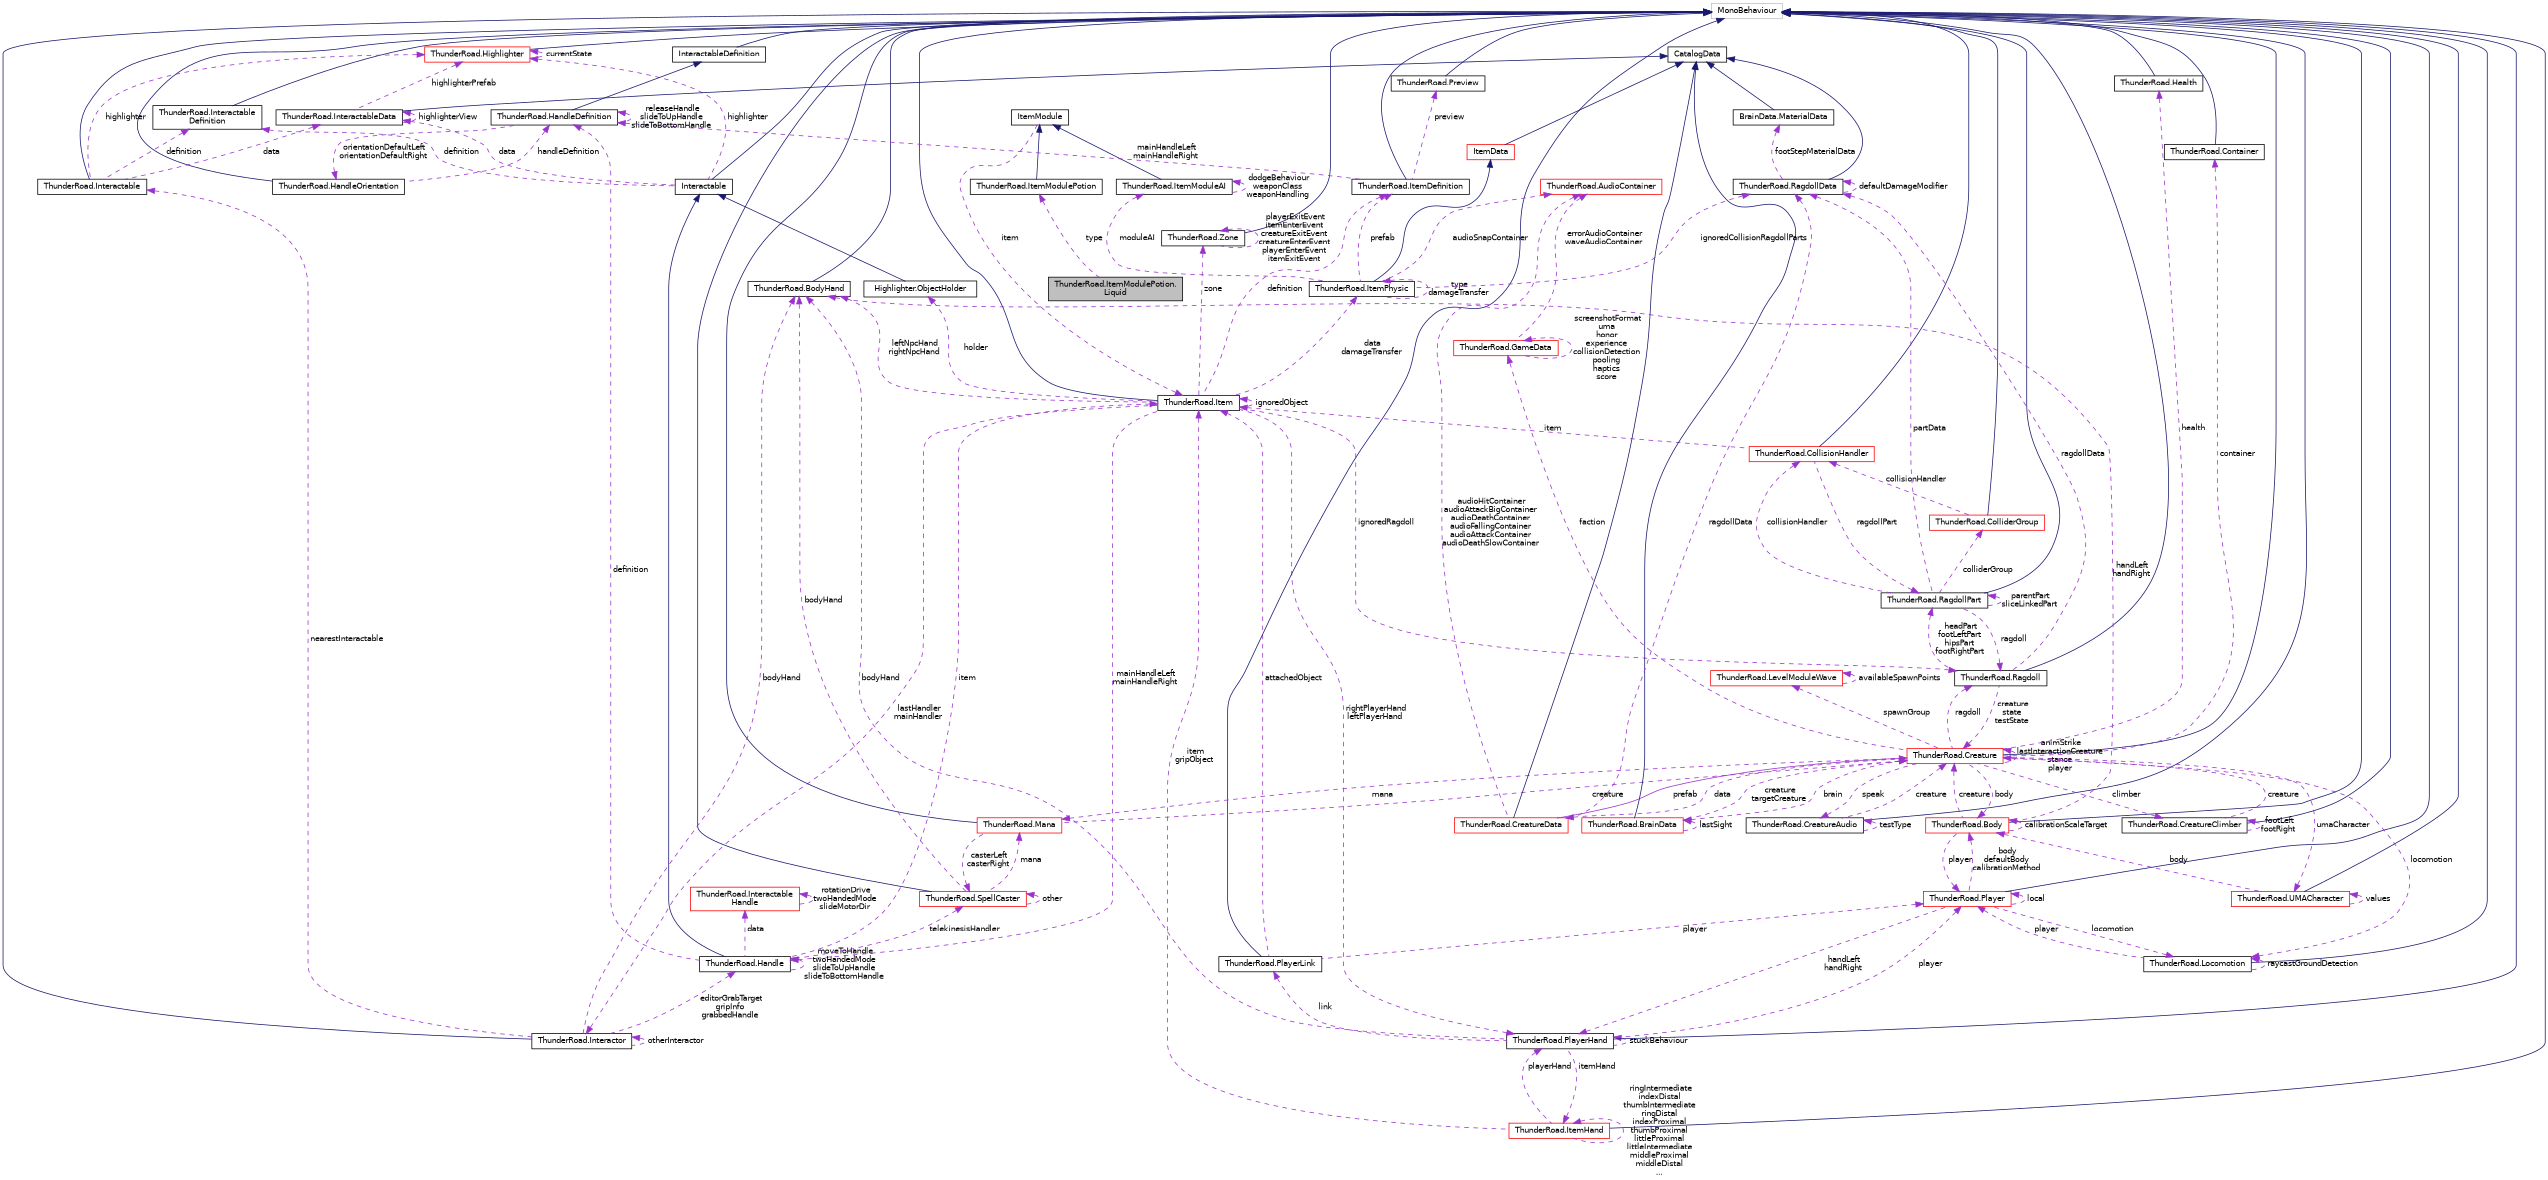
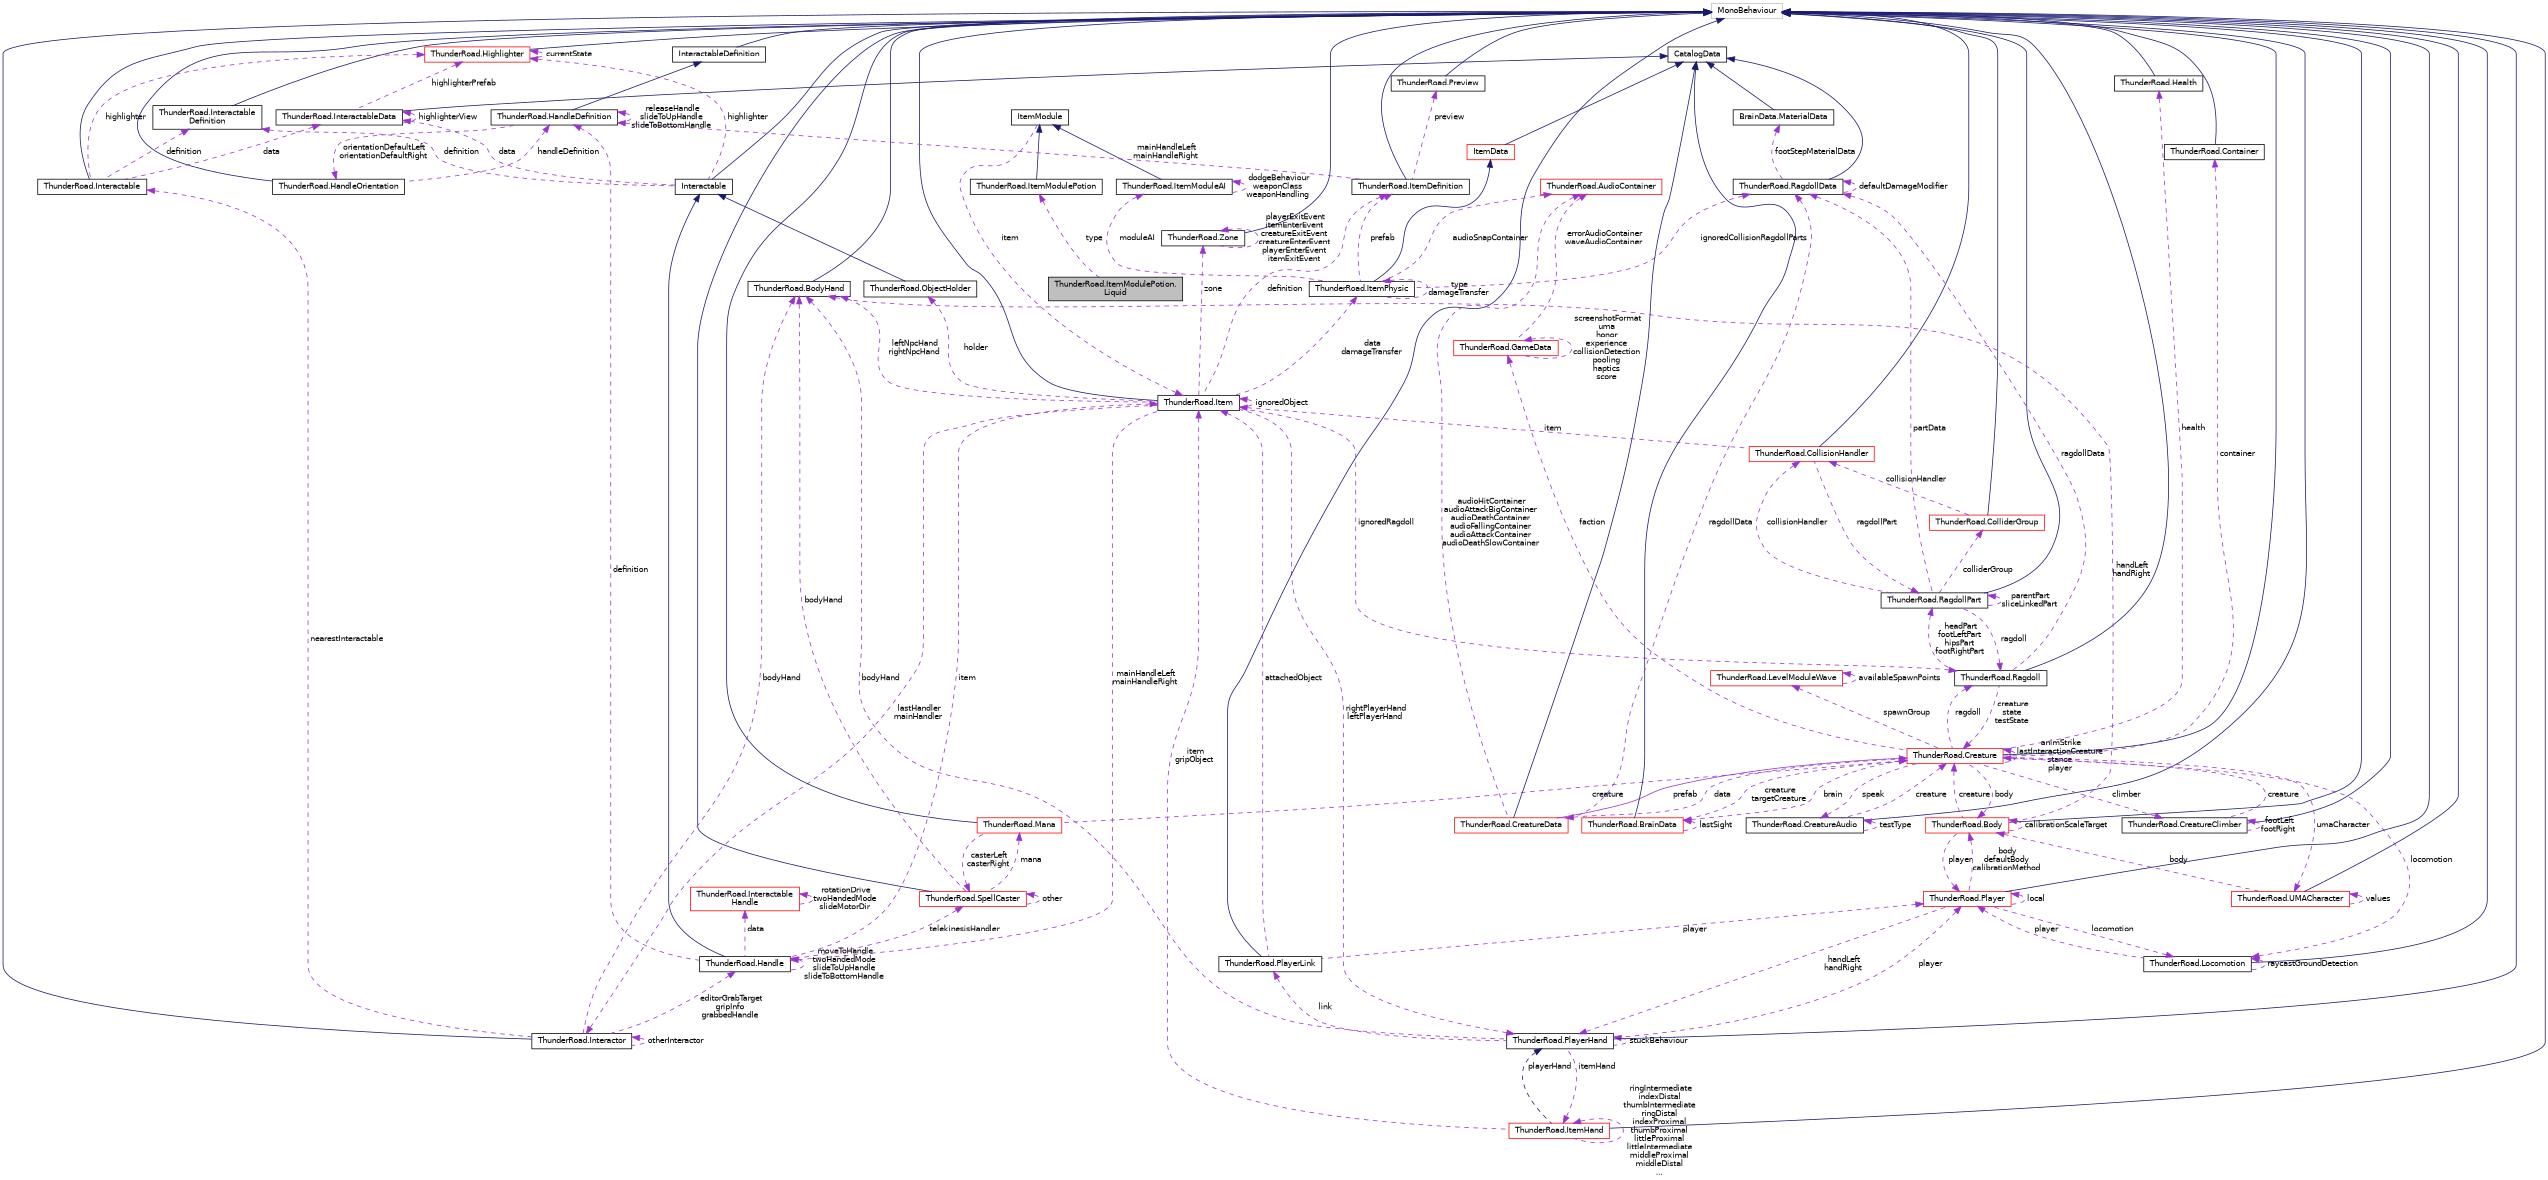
node "Highlighter.ObjectHolder": label "Highlighter.ObjectHolder" -> "ThunderRoad.ObjectHolder"
edge "ThunderRoad.Creature" -> "ThunderRoad.Mana": removed, label "mana"
edge "ThunderRoad.ItemHand" -> "ThunderRoad.PlayerHand": color darkorchid3 -> midnightblue
